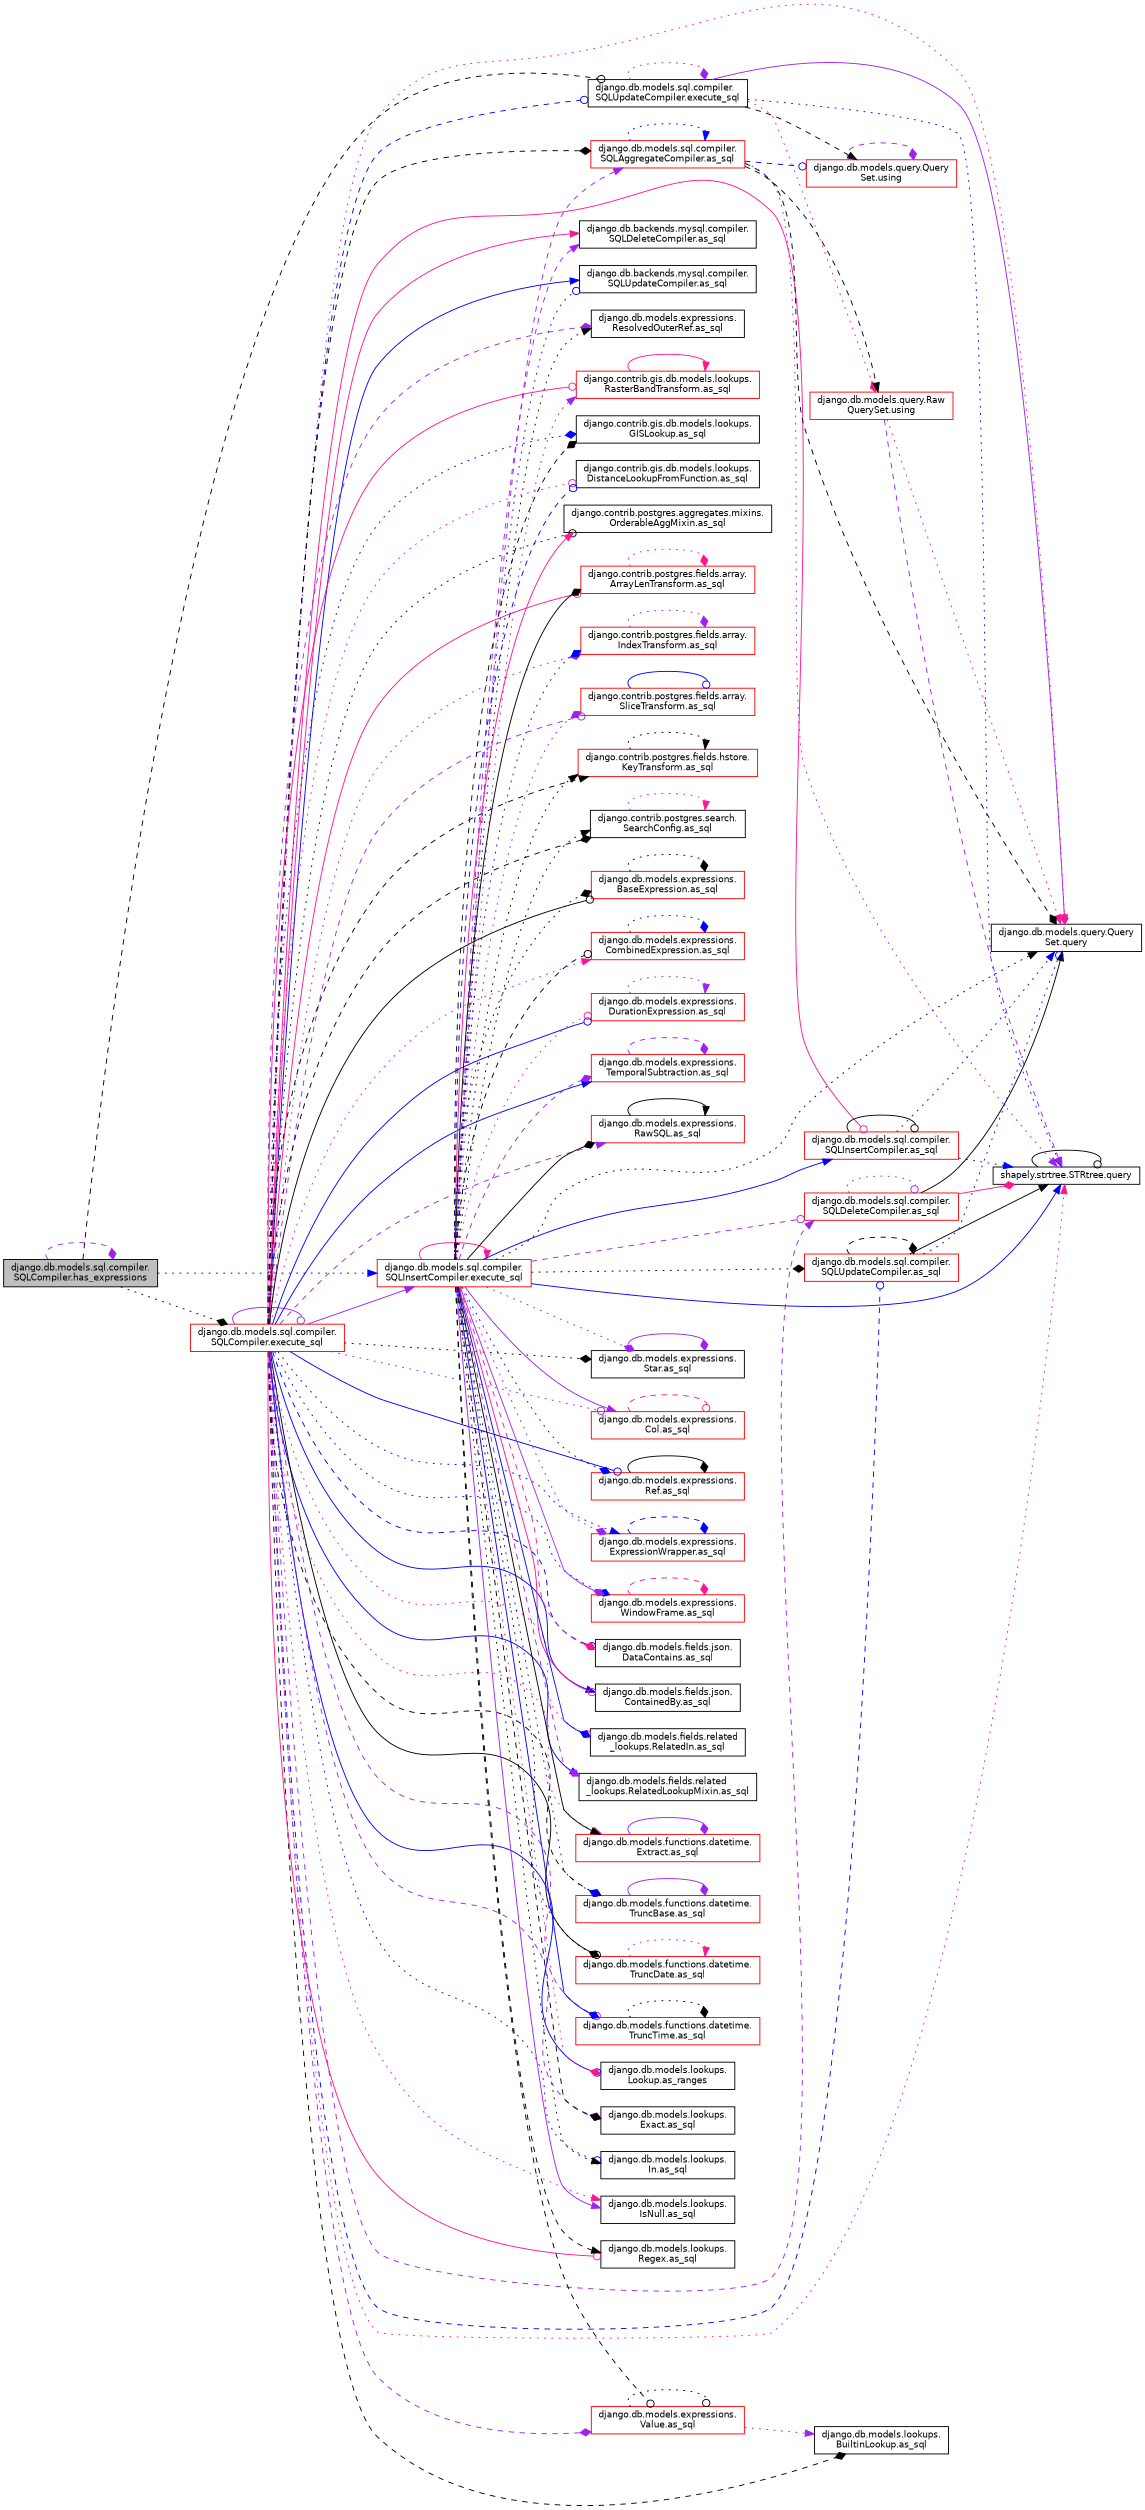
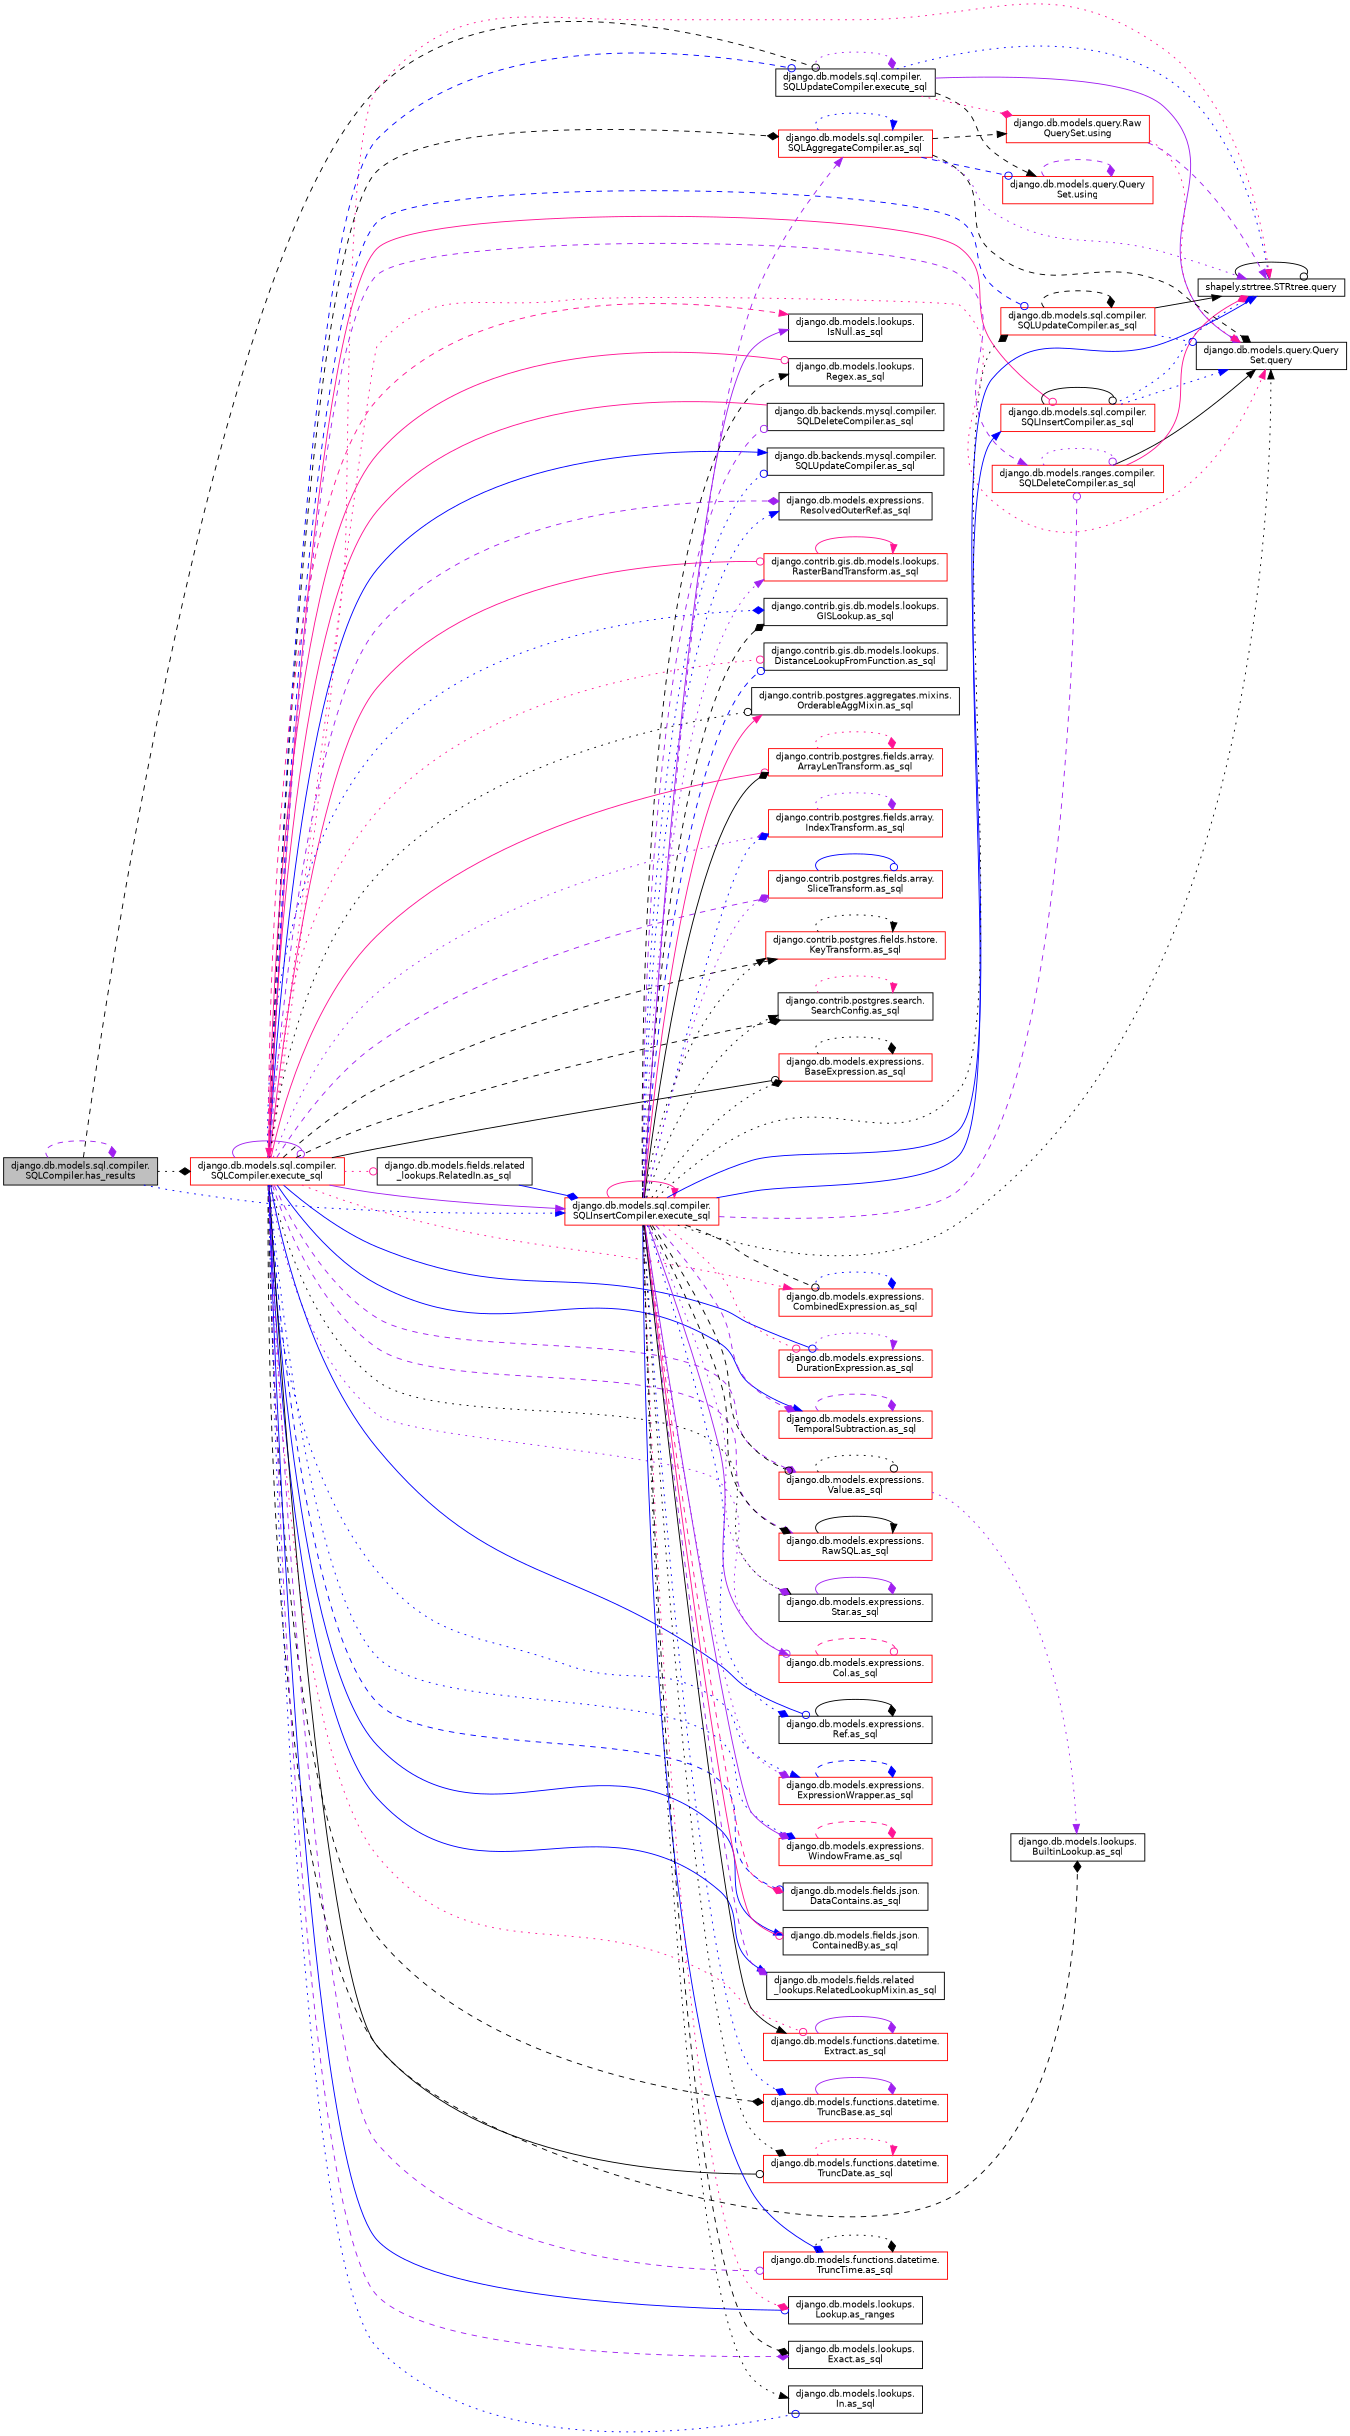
edge "django.db.models.sql.compiler. SQLCompiler.execute_sql" -> "django.db.backends.mysql.compiler. SQLDeleteCompiler.as_sql": reversed
edge "django.db.models.sql.compiler. SQLInsertCompiler.execute_sql" -> "django.db.backends.mysql.compiler. SQLDeleteCompiler.as_sql": arrowhead normal -> odot
edge "django.db.models.sql.compiler. SQLInsertCompiler.execute_sql" -> "django.db.models.expressions. ResolvedOuterRef.as_sql": color black -> blue
edge "django.db.models.sql.compiler. SQLInsertCompiler.execute_sql" -> "django.db.models.expressions. RawSQL.as_sql": style solid -> dashed
node "django.db.models.sql.compiler. SQLDeleteCompiler.as_sql": label "django.db.models.sql.compiler. SQLDeleteCompiler.as_sql" -> "django.db.models.ranges.compiler. SQLDeleteCompiler.as_sql"
node "django.db.models.sql.compiler. SQLCompiler.has_expressions": label "django.db.models.sql.compiler. SQLCompiler.has_expressions" -> "django.db.models.sql.compiler. SQLCompiler.has_results"
node "django.db.models.expressions. Ref.as_sql": color red -> black
edge "django.db.models.sql.compiler. SQLInsertCompiler.execute_sql" -> "django.db.models.fields.related _lookups.RelatedIn.as_sql": reversed
edge "django.db.models.sql.compiler. SQLCompiler.execute_sql" -> "django.db.models.functions.datetime. Extract.as_sql": arrowhead normal -> odot
edge "django.db.models.sql.compiler. SQLCompiler.execute_sql" -> "django.db.models.lookups. IsNull.as_sql": style dotted -> dashed
